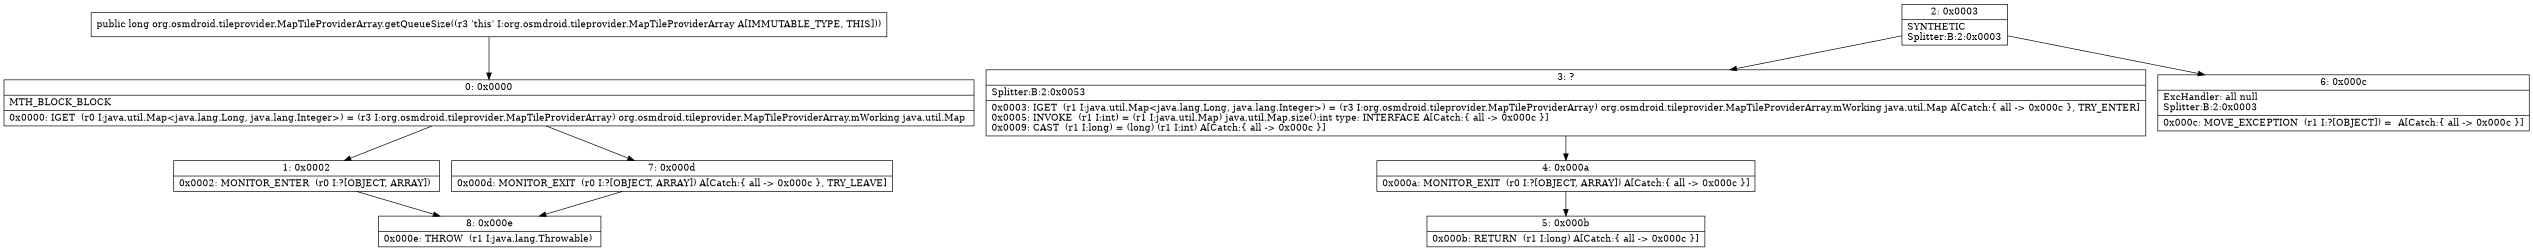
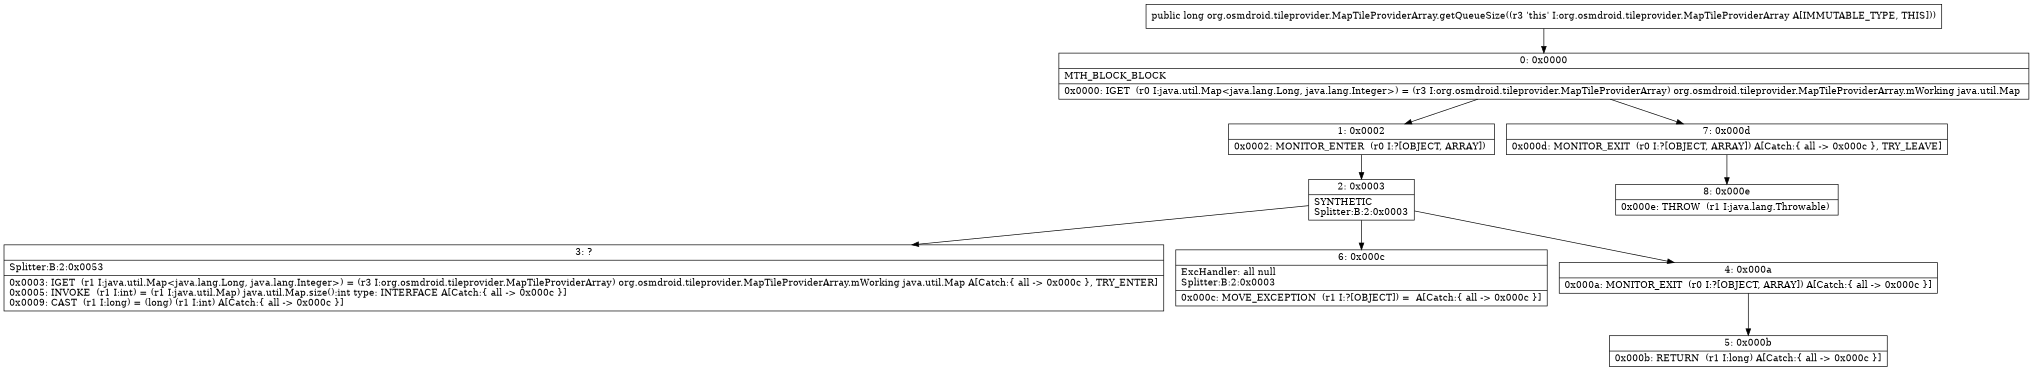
edge "3: ?" -> "4: 0x000a": now "2: 0x0003" -> "4: 0x000a"
edge "1: 0x0002" -> "8: 0x000e": now "1: 0x0002" -> "2: 0x0003"
